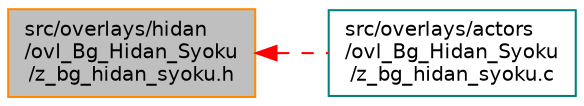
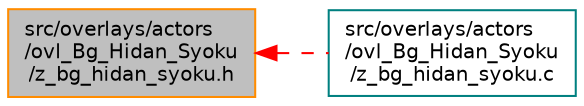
node "src/overlays/hidan /ovl_Bg_Hidan_Syoku /z_bg_hidan_syoku.h": label "src/overlays/hidan /ovl_Bg_Hidan_Syoku /z_bg_hidan_syoku.h" -> "src/overlays/actors /ovl_Bg_Hidan_Syoku /z_bg_hidan_syoku.h"
